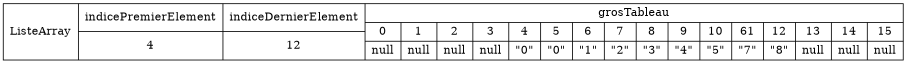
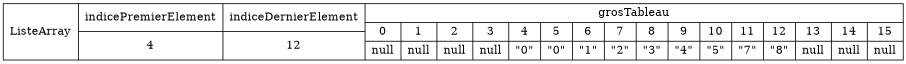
node "ListeArray": text "61" -> "11"
